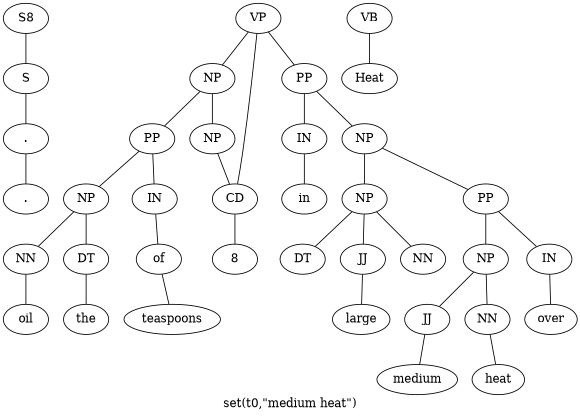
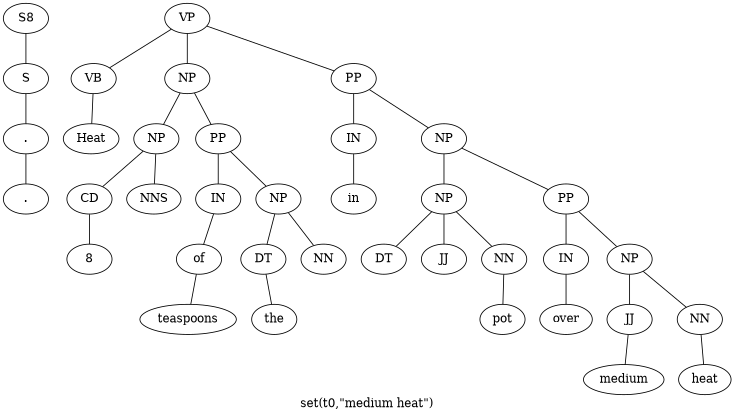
edge "VP" -- "CD": now "VP" -- "VB"
node "NNS": added
node "oil": removed
node "large": removed
node "pot": added
